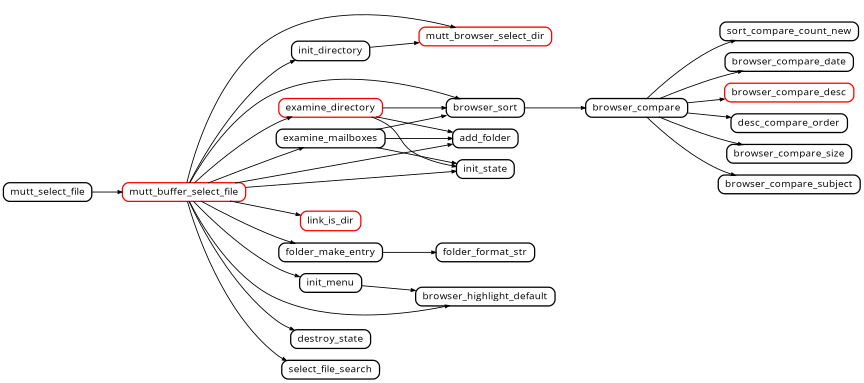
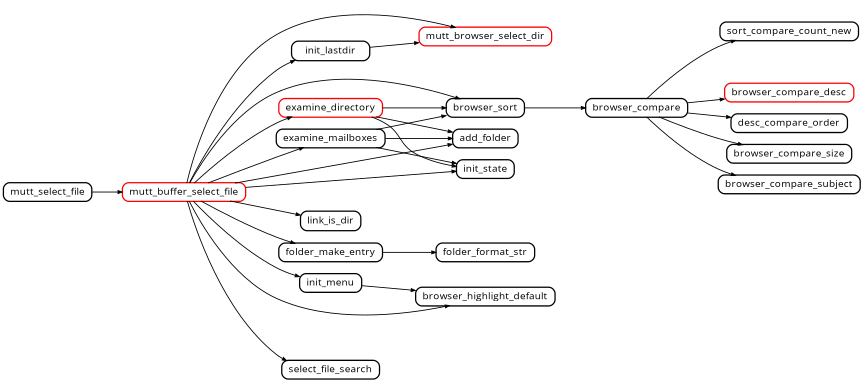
node "init_directory": label "init_directory" -> "init_lastdir"
node "browser_compare_date": removed
node "link_is_dir": color red -> black
node "destroy_state": removed
